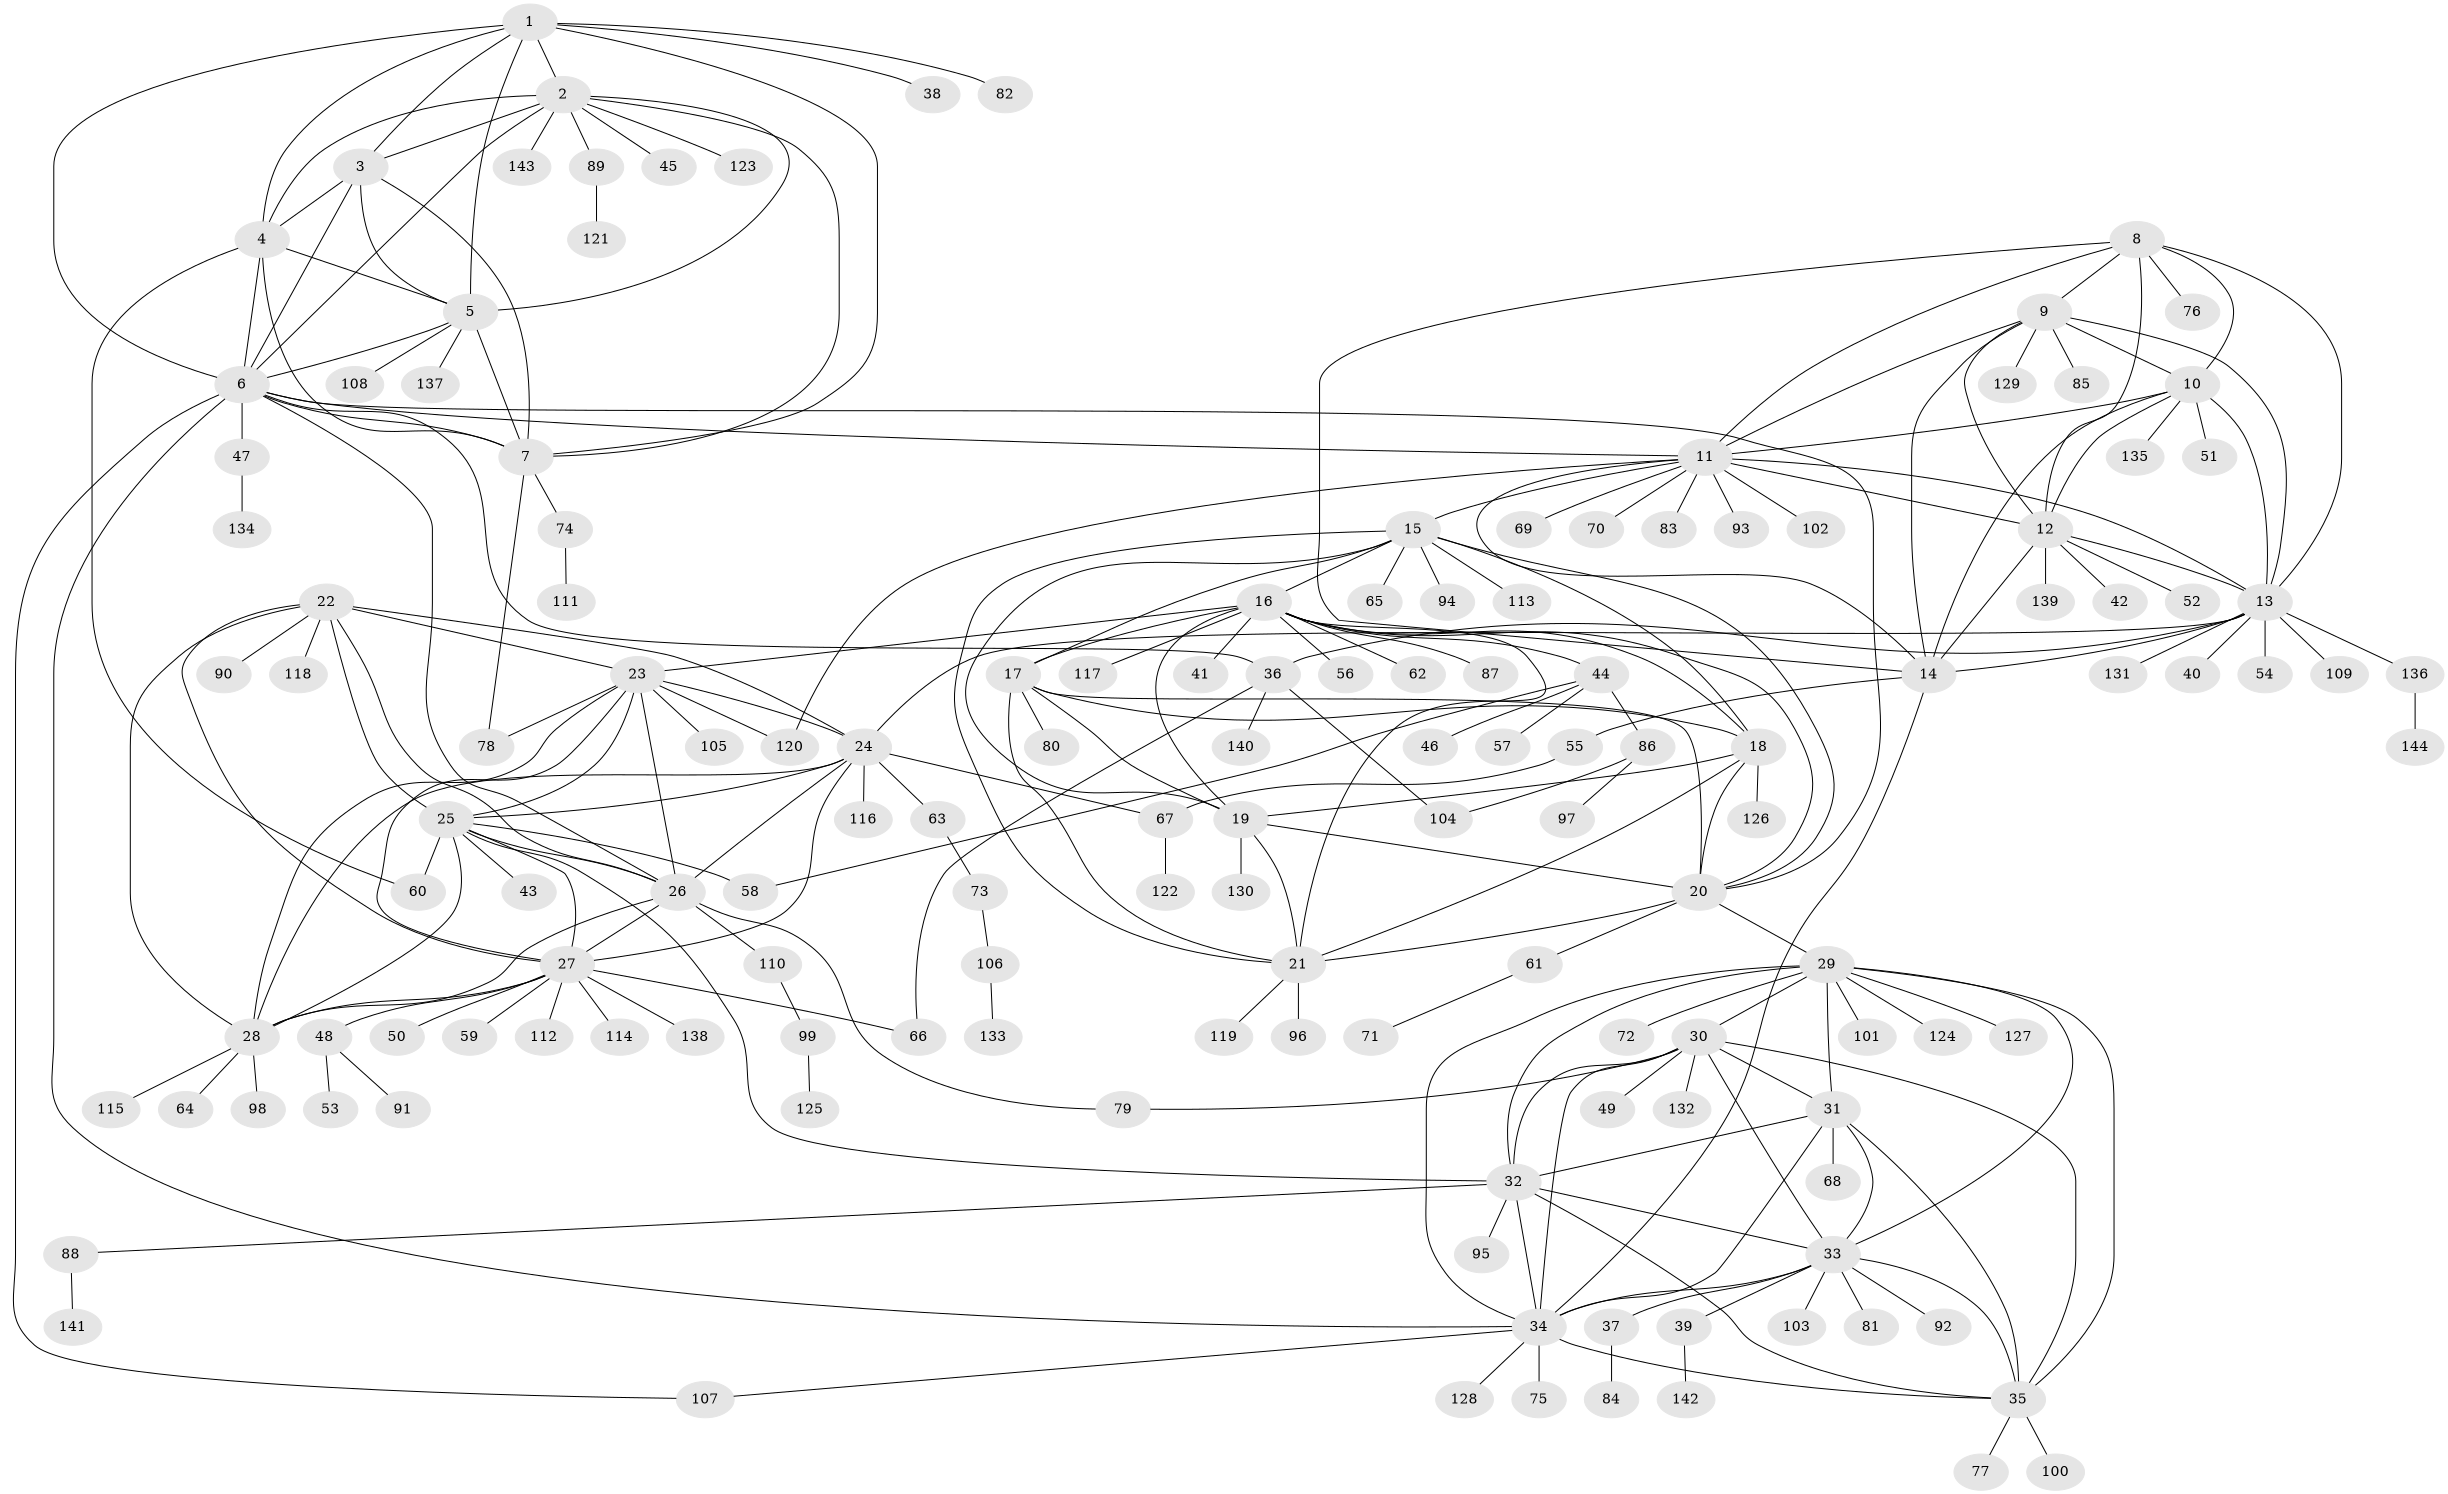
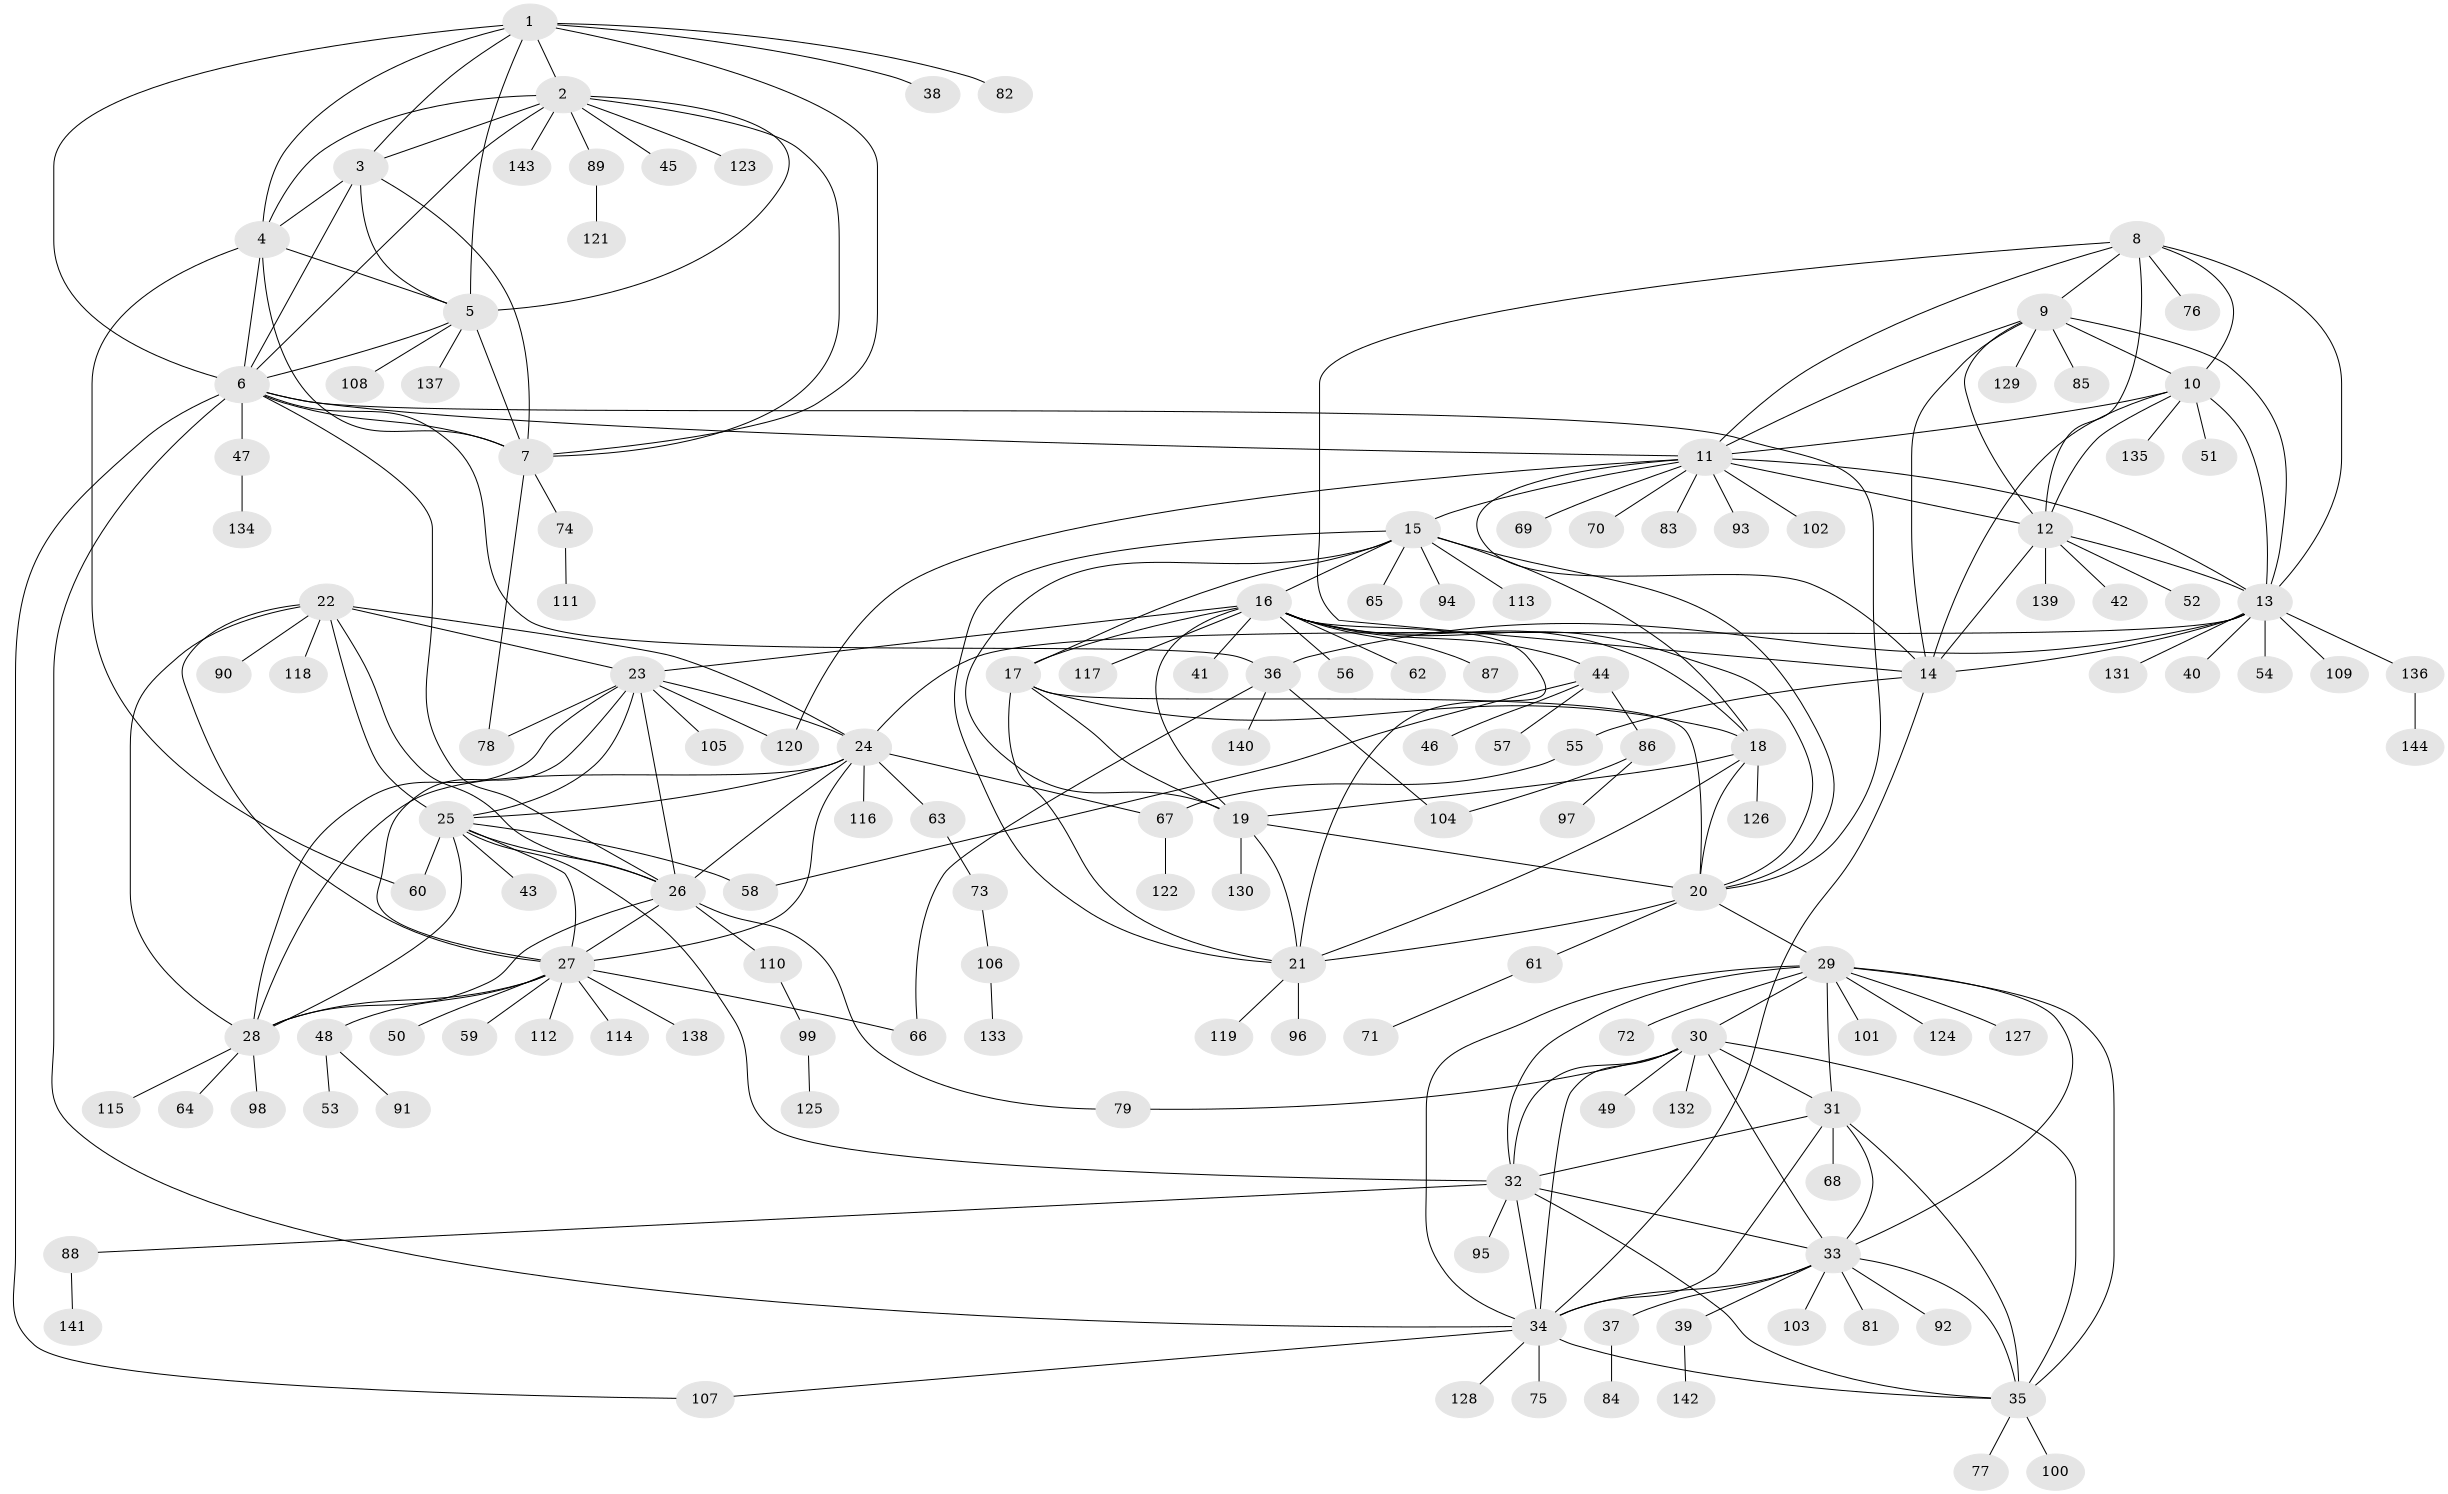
node "80": removed
